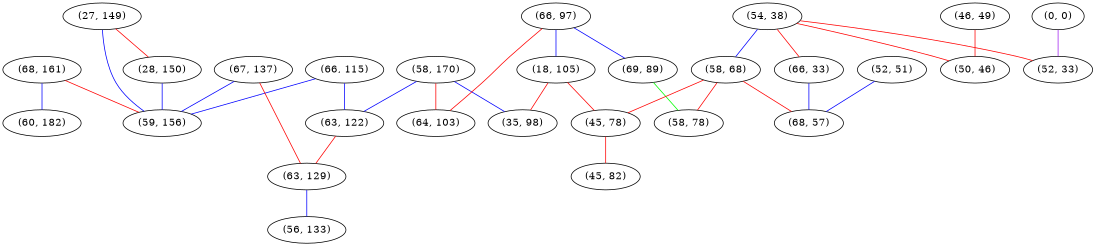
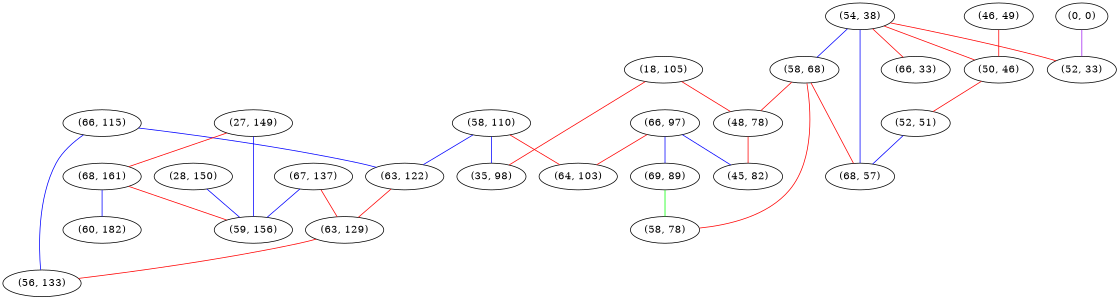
edge "(27, 149)" -- "(28, 150)": now "(27, 149)" -- "(68, 161)"
edge "(66, 97)" -- "(18, 105)": now "(66, 97)" -- "(45, 82)"
node "(58, 170)": label "(58, 170)" -> "(58, 110)"
edge "(66, 115)" -- "(59, 156)": now "(66, 115)" -- "(56, 133)"
edge "(66, 33)" -- "(68, 57)": now "(54, 38)" -- "(68, 57)"
edge "(50, 46)" -- "(52, 51)": added
node "(45, 78)": label "(45, 78)" -> "(48, 78)"
edge "(63, 129)" -- "(56, 133)": color blue -> red
